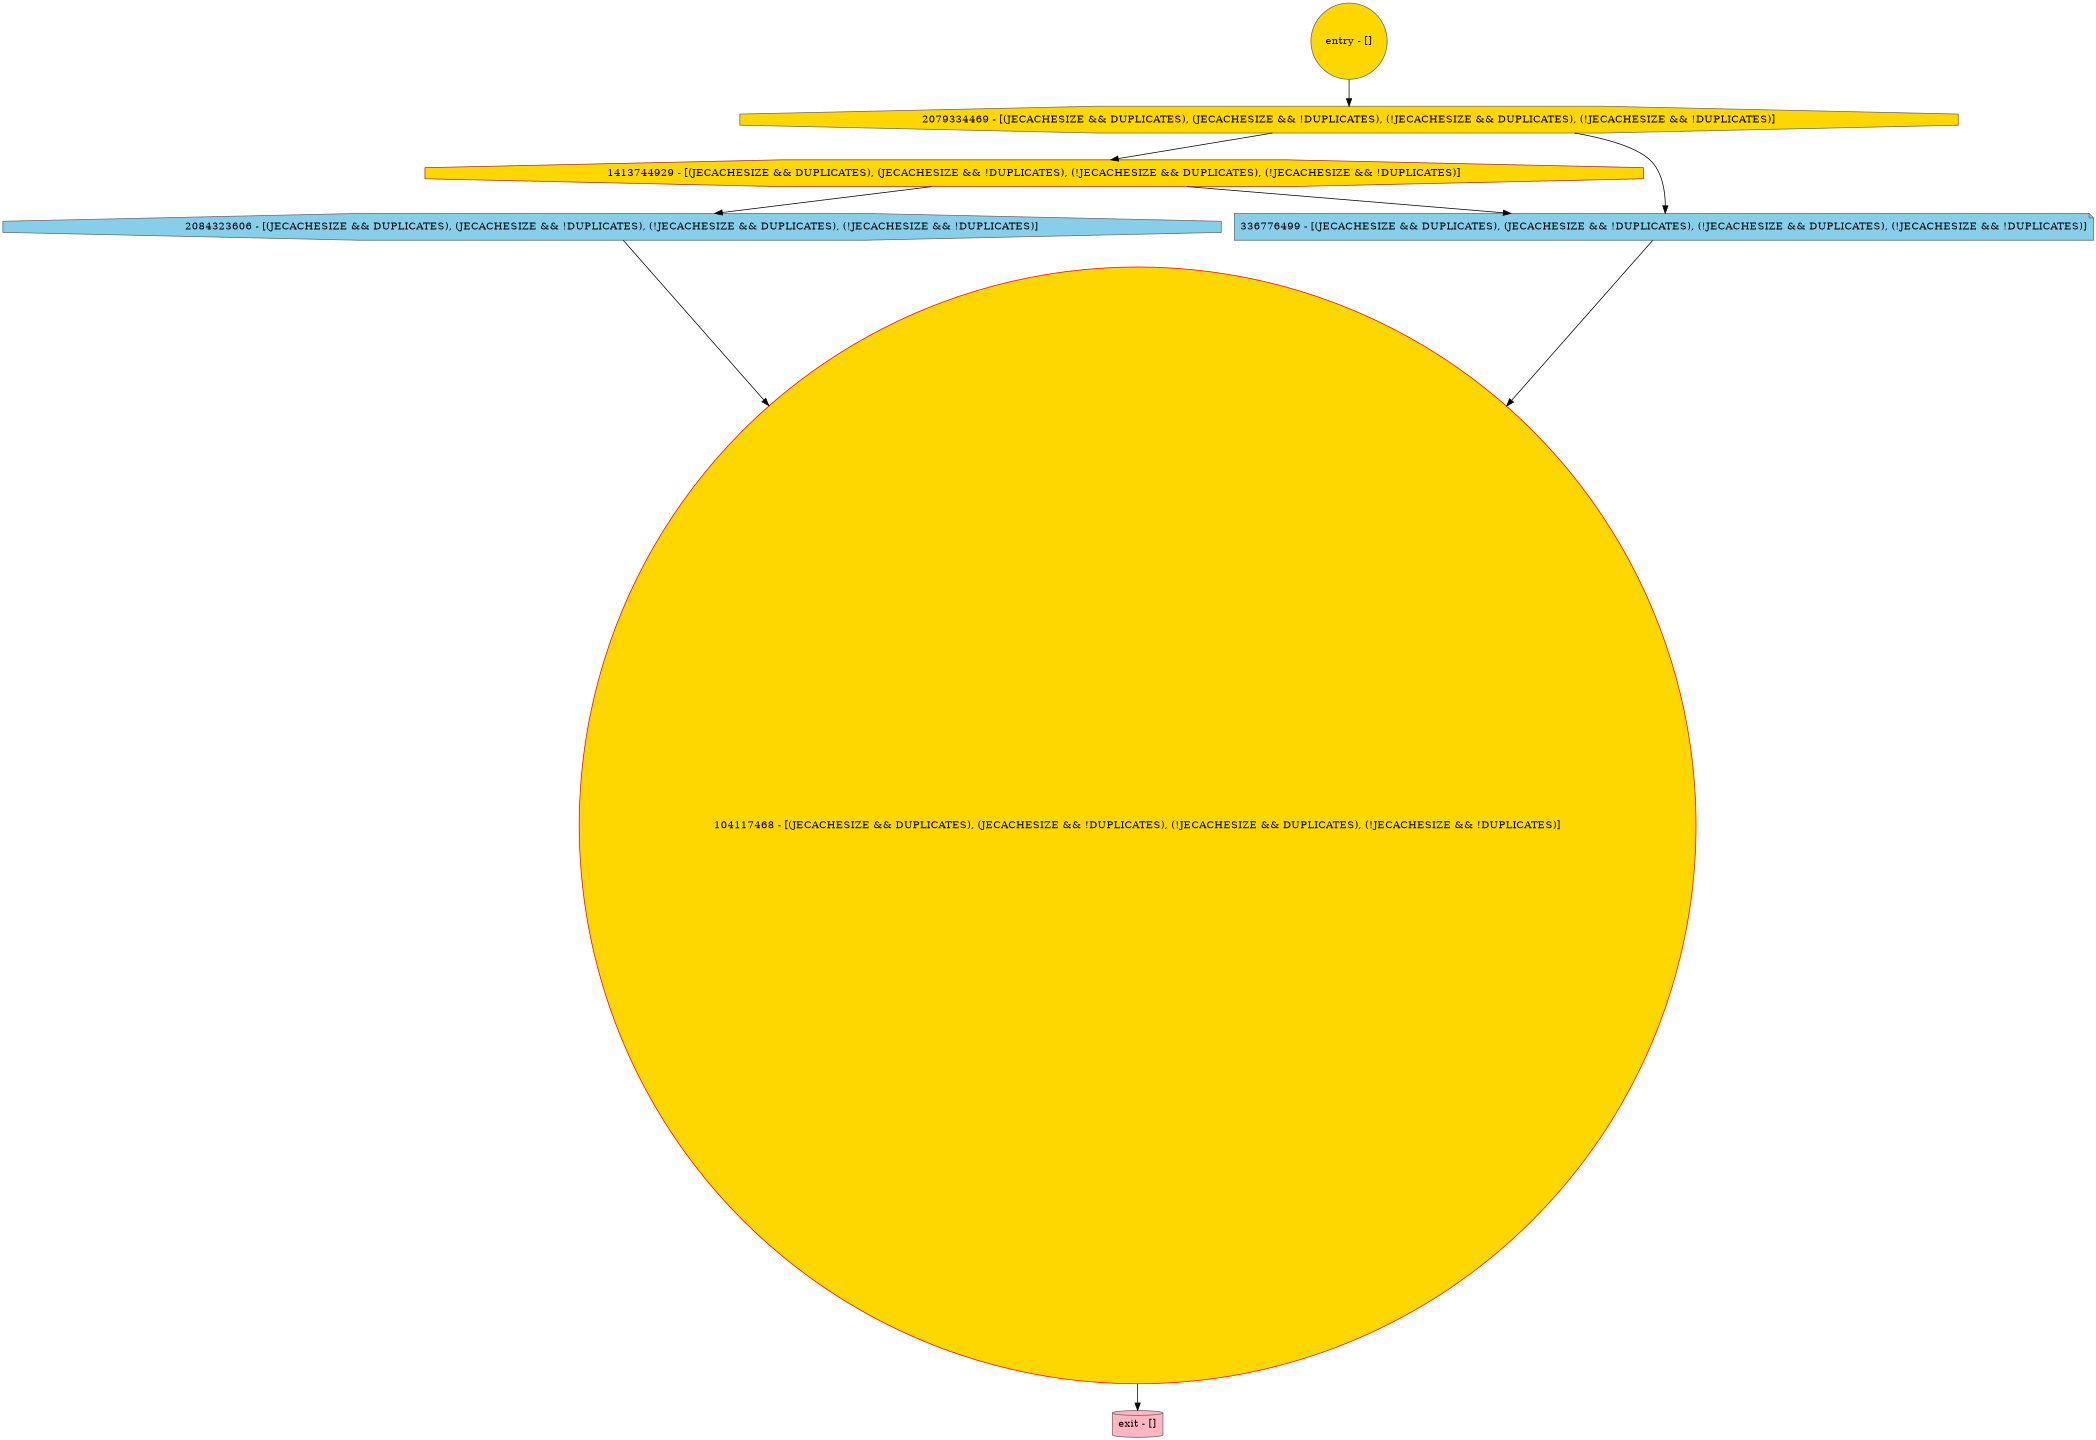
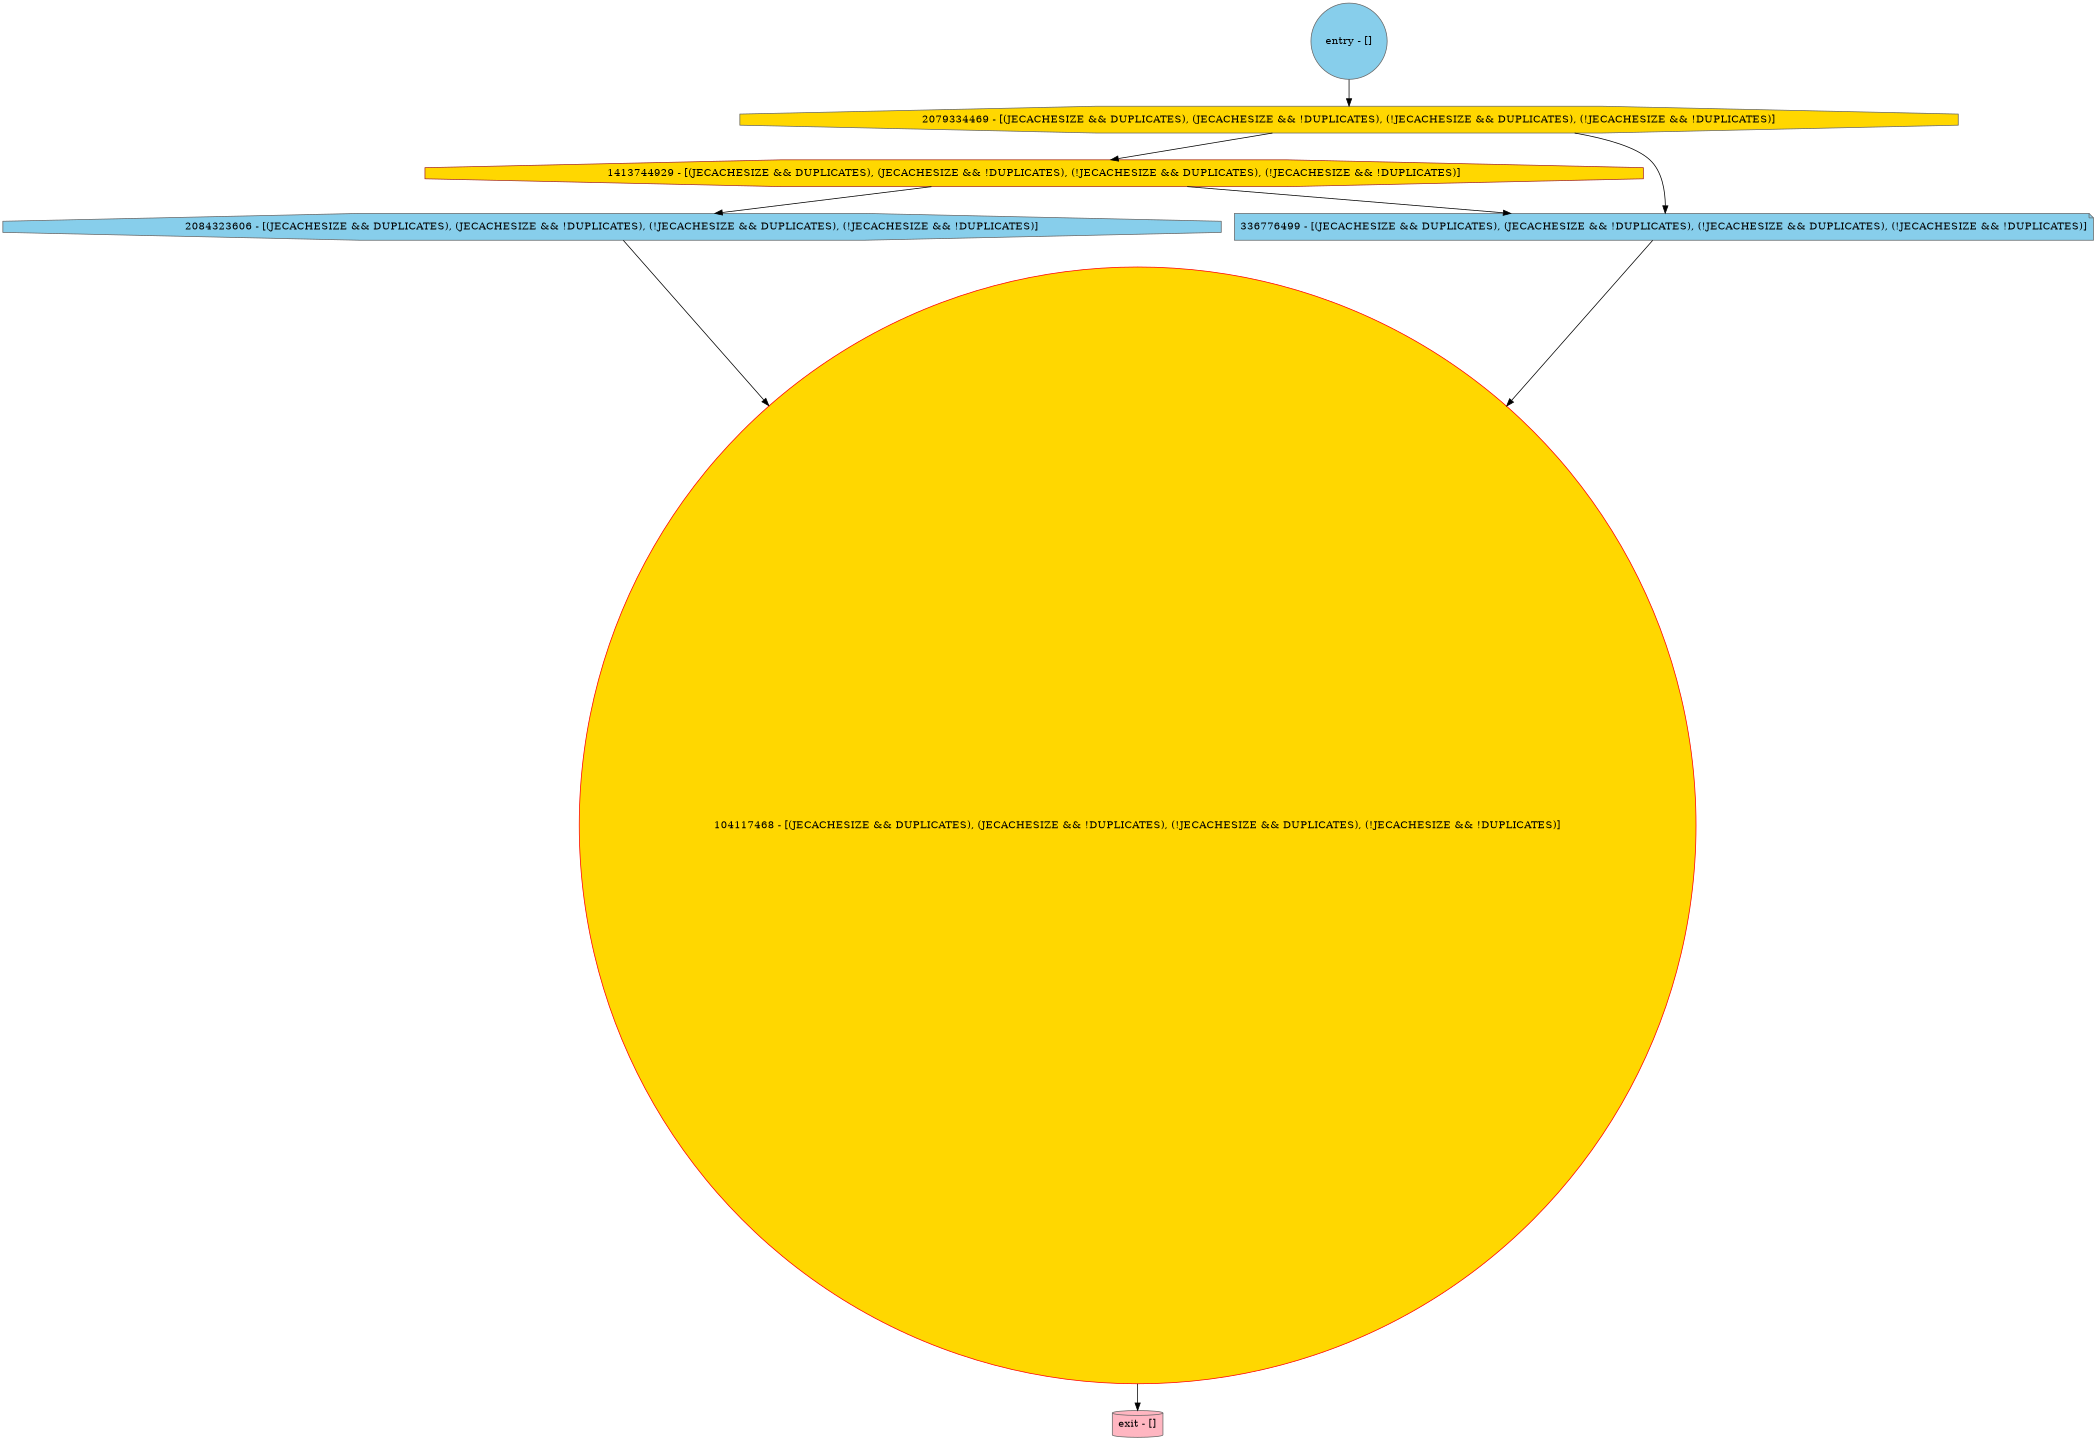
node "entry - []": fillcolor gold -> skyblue
